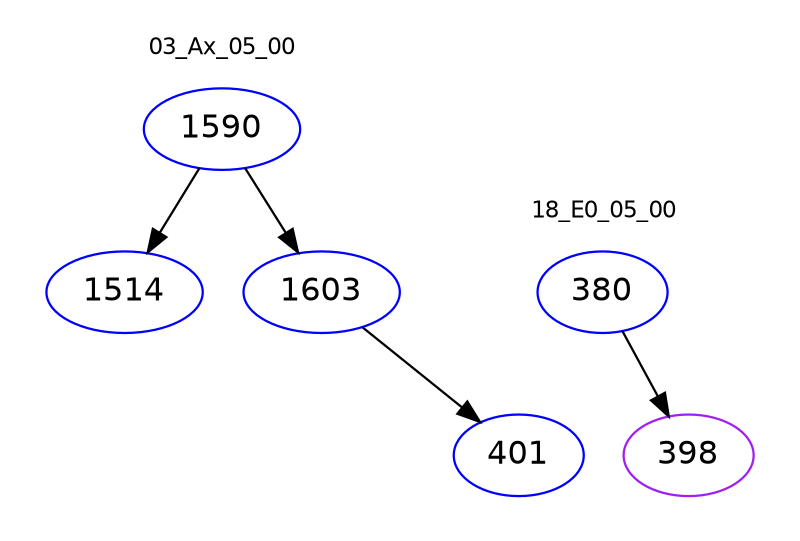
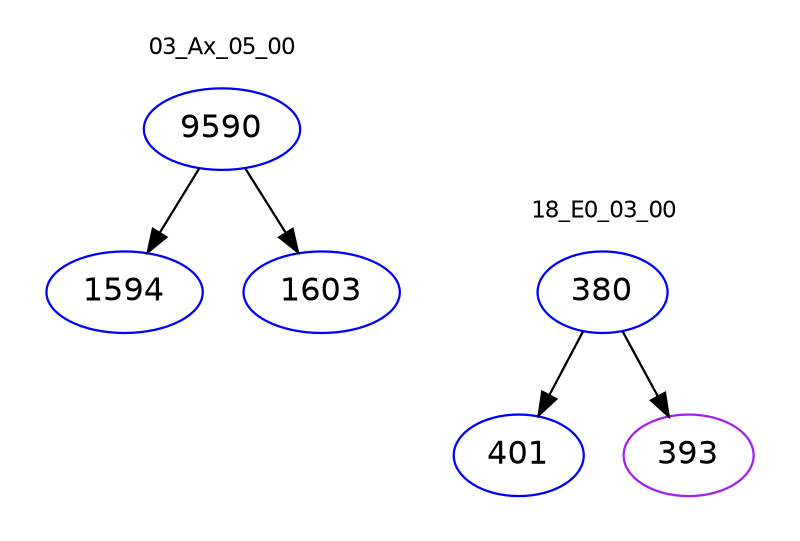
node "1590": label "1590" -> "9590"
cluster "18_E0_05_00": label "18_E0_05_00" -> "18_E0_03_00"
node "1514": label "1514" -> "1594"
edge "1603" -> "401": now "380" -> "401"
node "398": label "398" -> "393"
